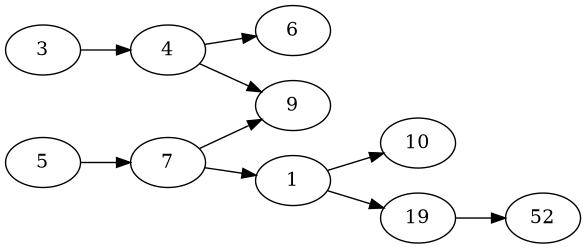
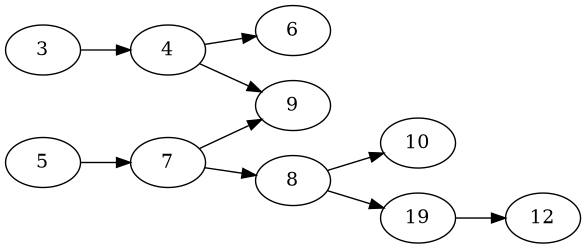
node "1": label "1" -> "8"
node "52": label "52" -> "12"
